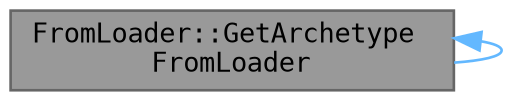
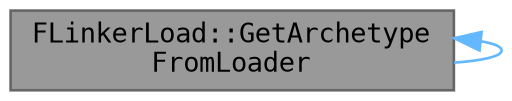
node "FromLoader::GetArchetype FromLoader": label "FromLoader::GetArchetype FromLoader" -> "FLinkerLoad::GetArchetype FromLoader"
